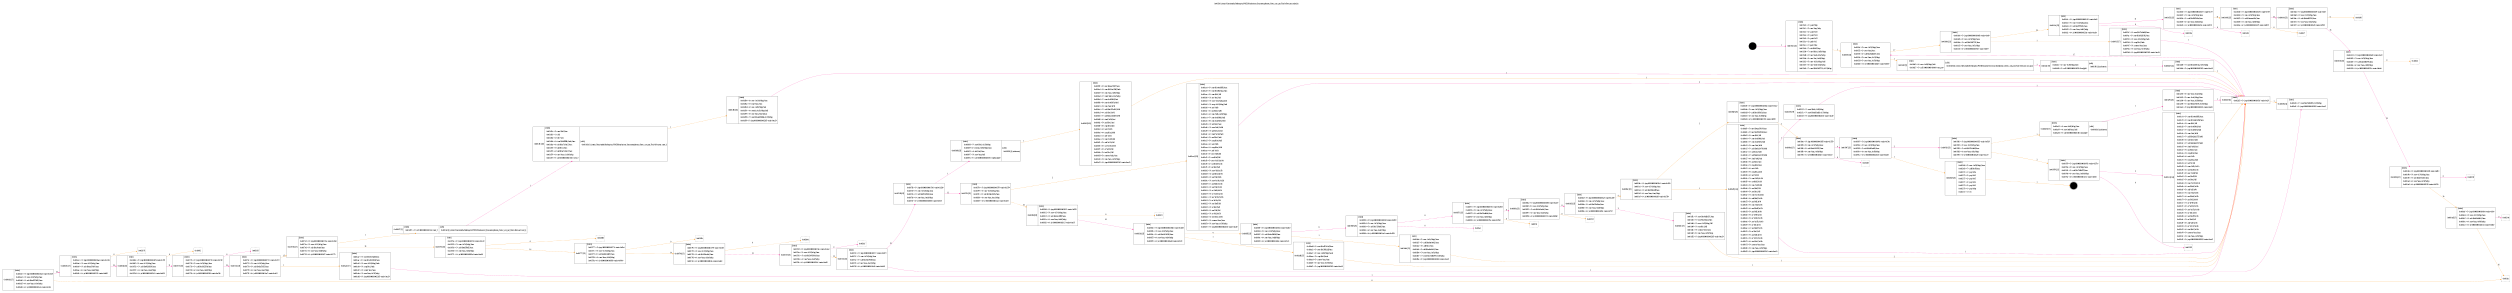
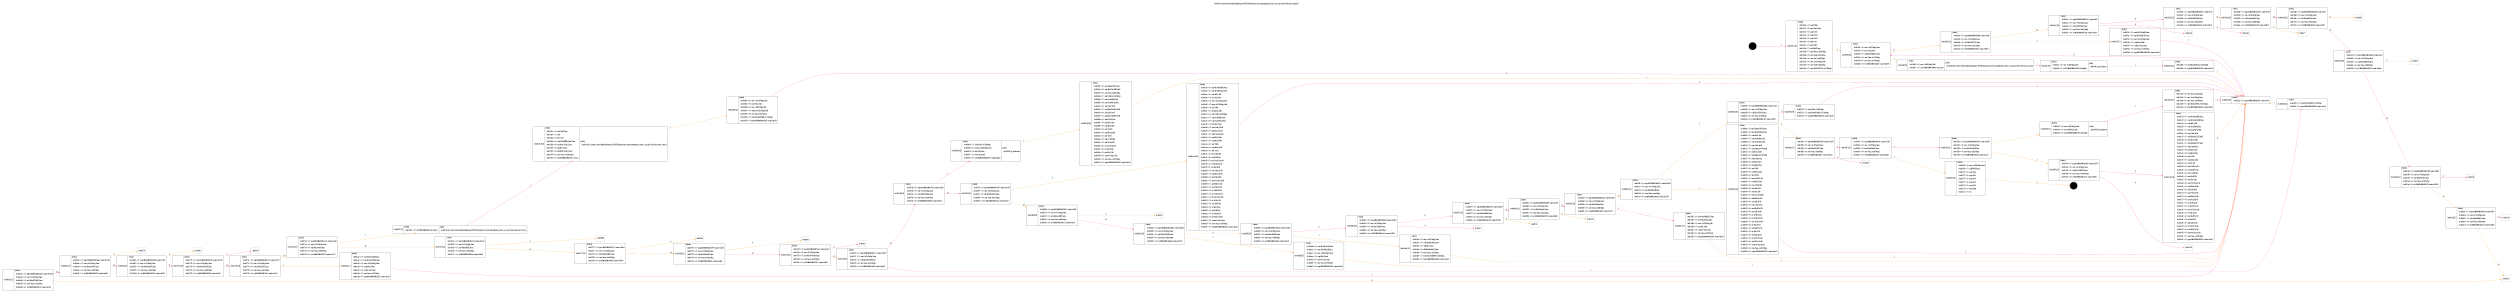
edge "0x402263 [5]" -> "0x401c08 [12]": reversed
edge "0x401af8 [144]" -> "0x402155 [19]": now "0x4018d5 [25]" -> "0x402155 [19]"
